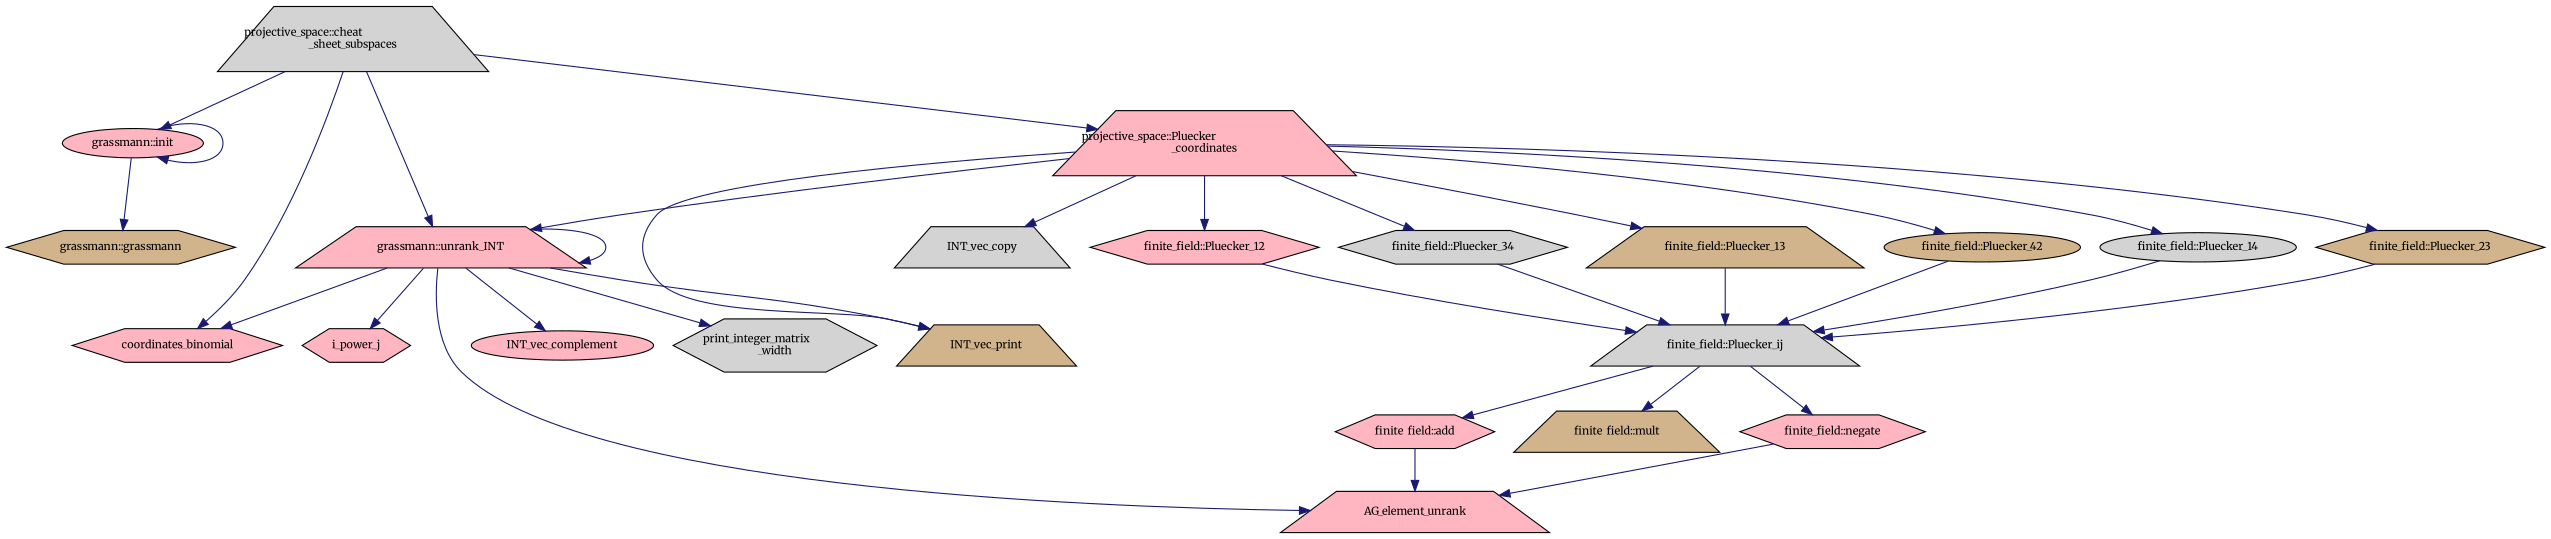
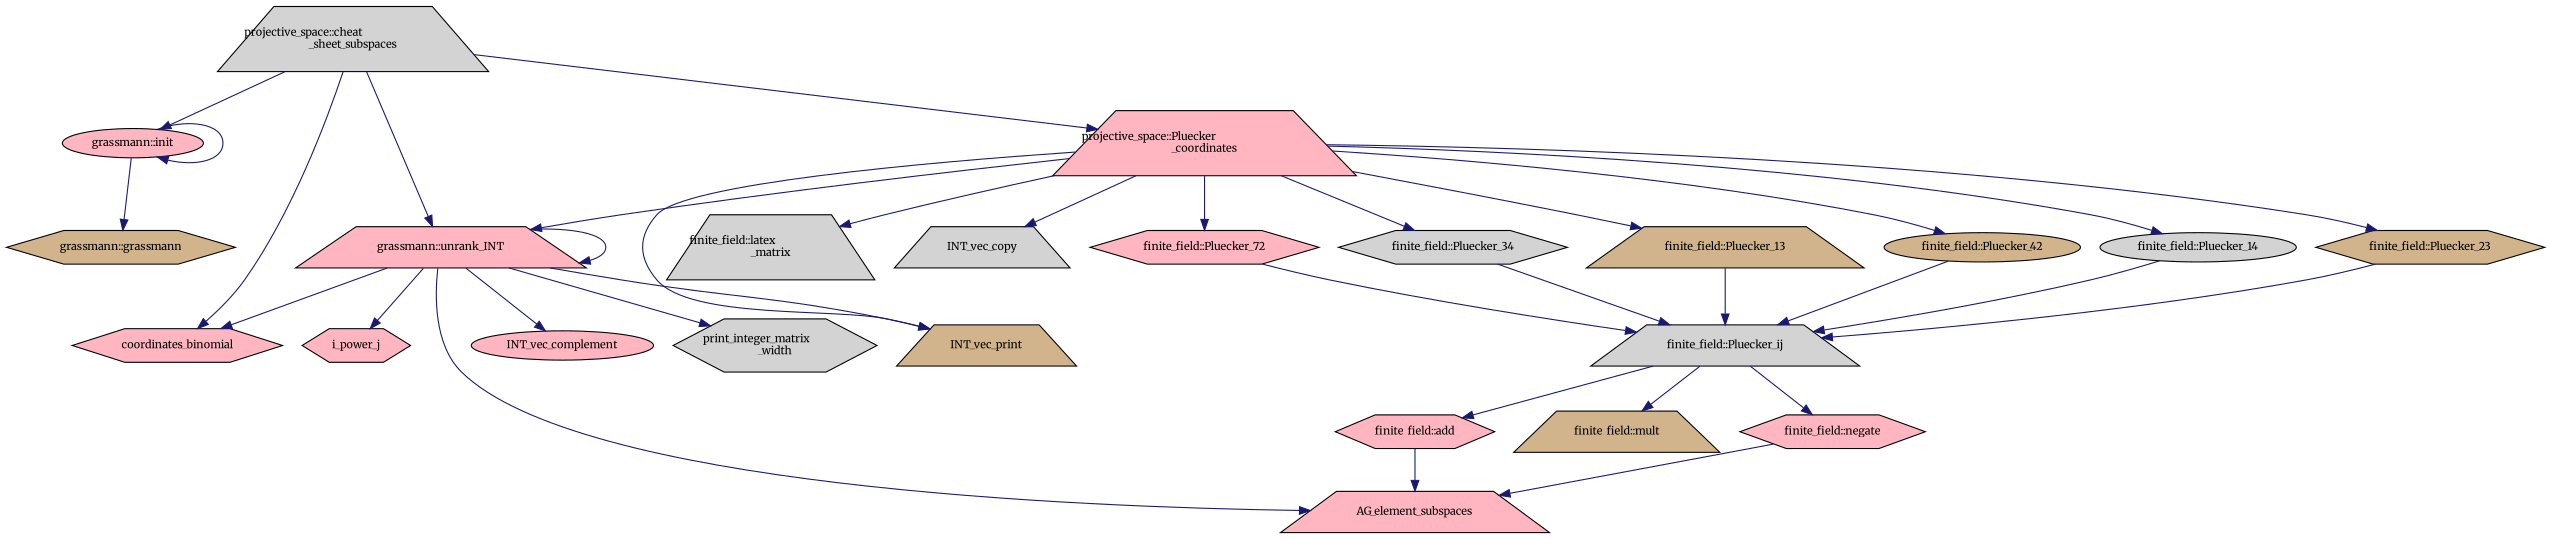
node "finite_field::latex _matrix": added
node "finite_field::Pluecker_12": label "finite_field::Pluecker_12" -> "finite_field::Pluecker_72"
node "AG_element_unrank": label "AG_element_unrank" -> "AG_element_subspaces"
